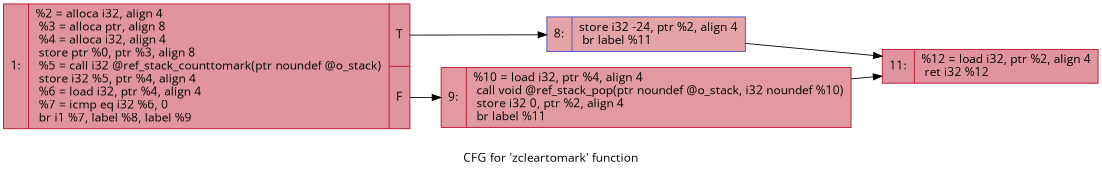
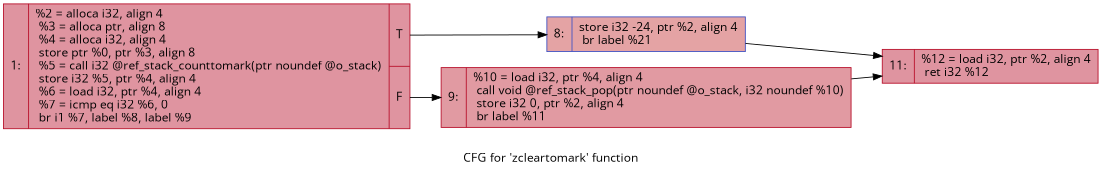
node "8:": text "br label %11" -> "br label %21"
